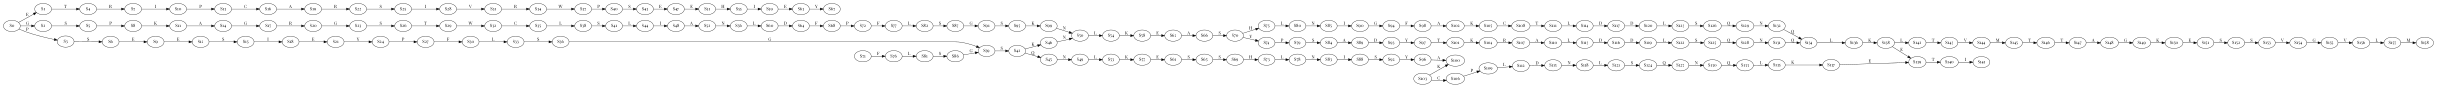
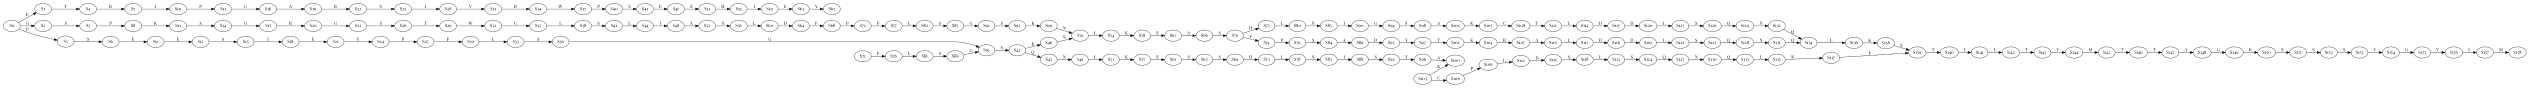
edge "S138" -> "S142": now "S141" -> "S142"
